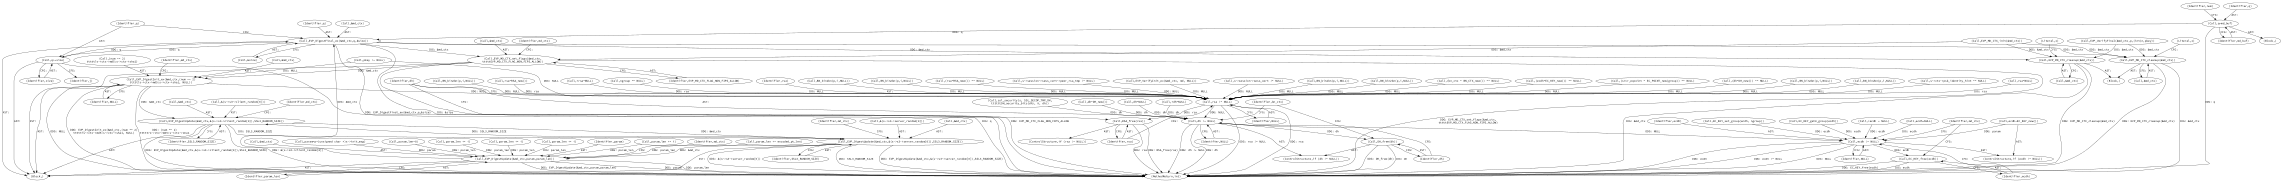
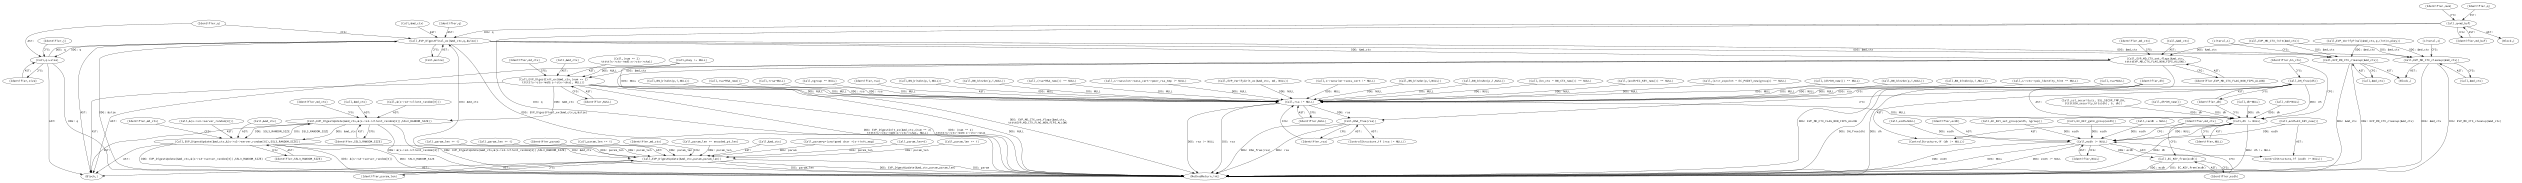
edge "(Call,q+=size)" -> "(Identifier,j)": reversed
edge "(Call,dh != NULL)" -> "(Call,DH_free(dh))": reversed
edge "(Call,ecdh=EC_KEY_new())" -> "(Call,ecdh != NULL)": label "DDG: param" -> "DDG: ecdh"
